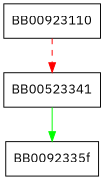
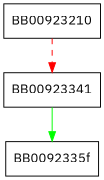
node "BB00923110": label "BB00923110" -> "BB00923210"
node "BB00523341": label "BB00523341" -> "BB00923341"
